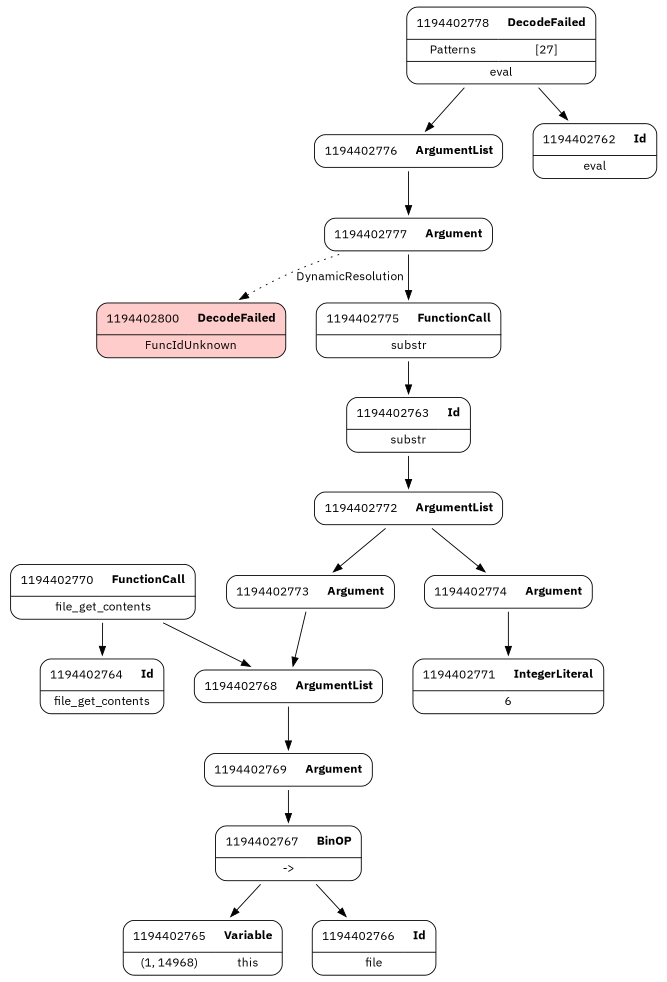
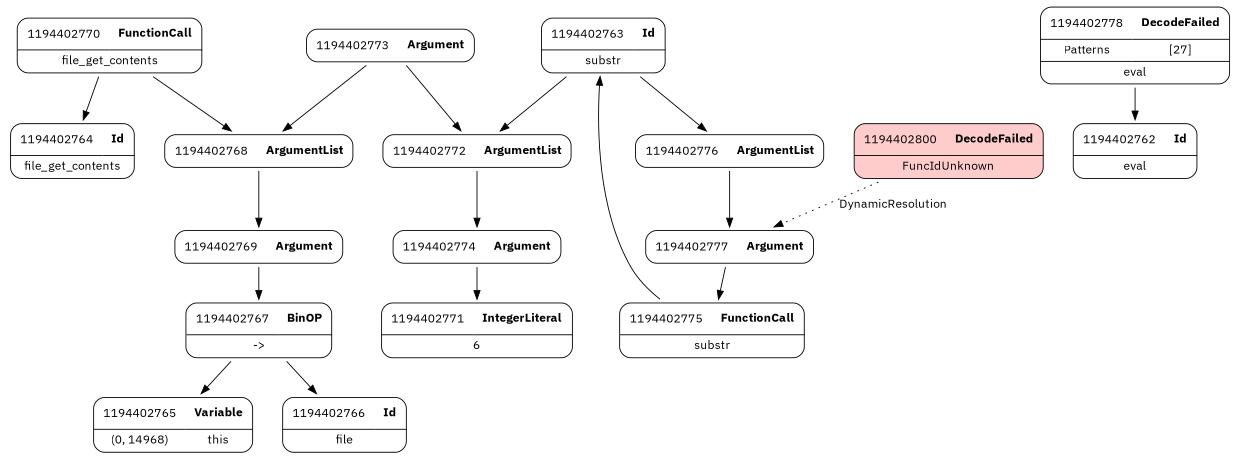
edge "1194402778" -> "1194402776": now "1194402763" -> "1194402776"
edge "1194402777" -> "1194402800": reversed
edge "1194402772" -> "1194402773": reversed
node "1194402765": text "(1, 14968)" -> "(0, 14968)"
